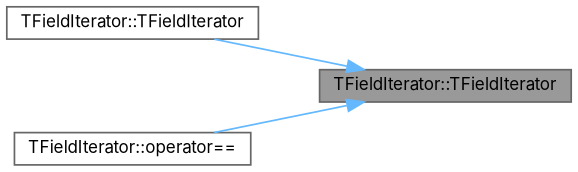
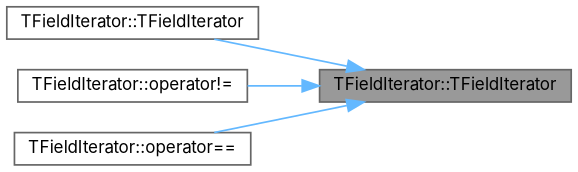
node "TFieldIterator::operator!=": added
